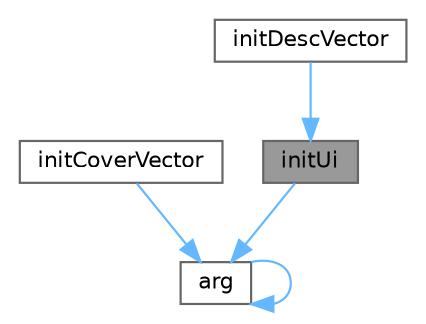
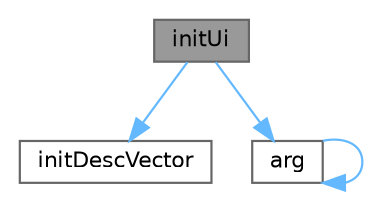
edge "initDescVector" -> "initUi": reversed
node "initCoverVector": removed
